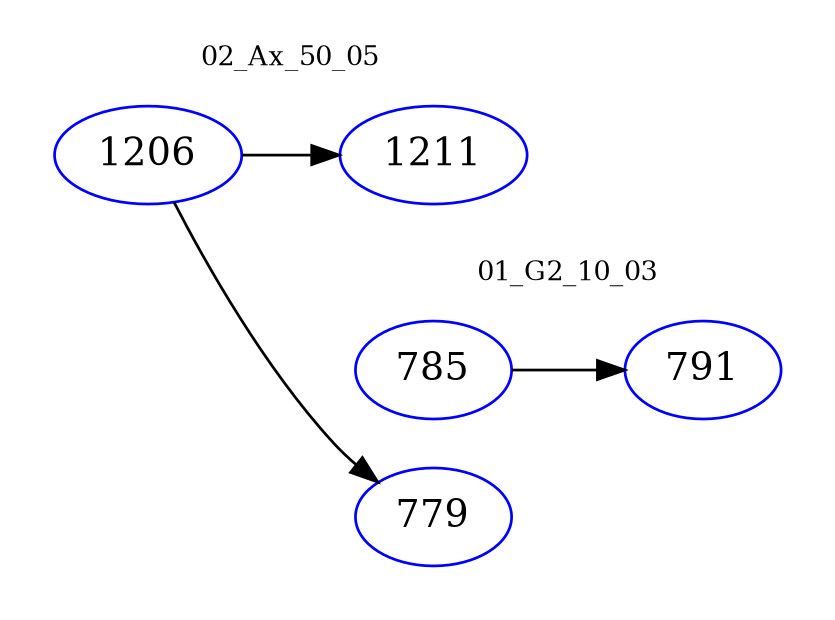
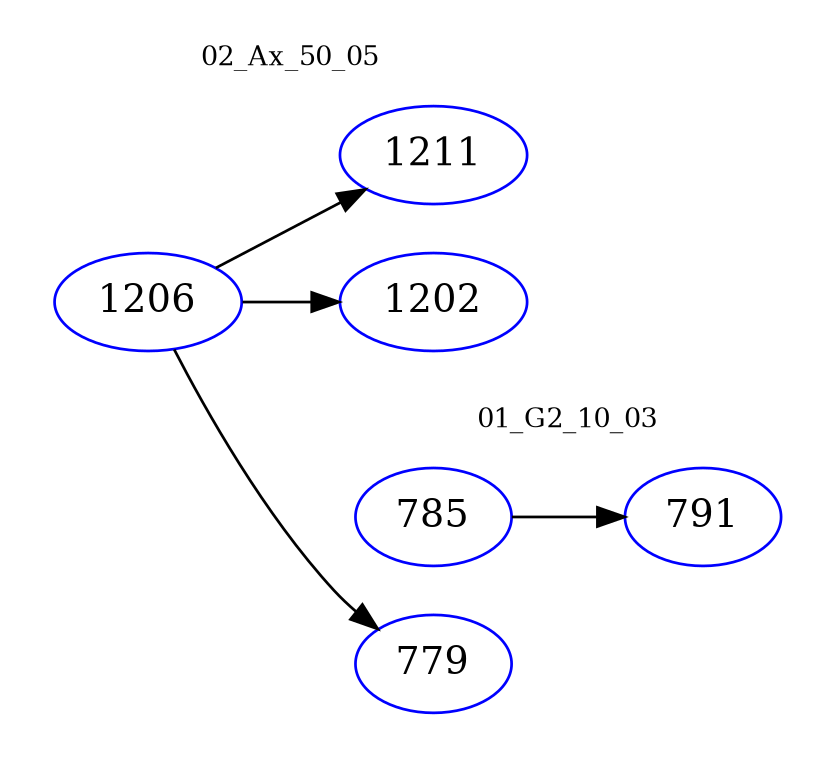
node "1202": added
